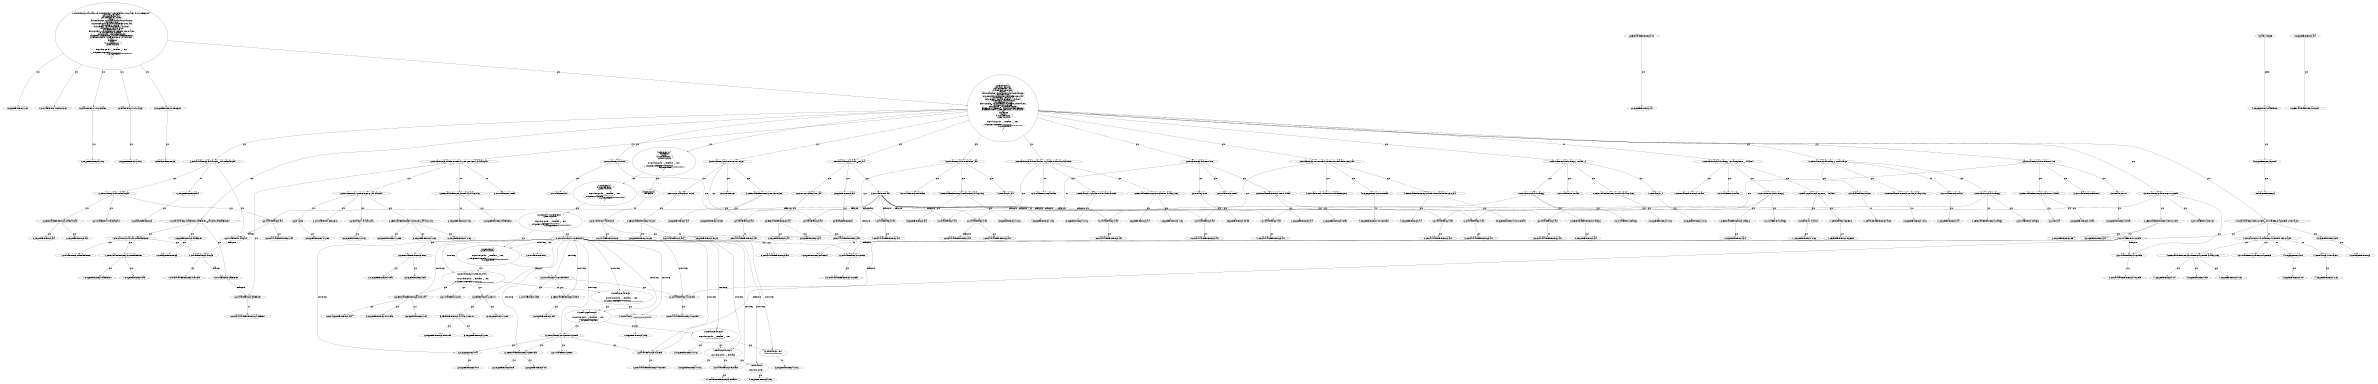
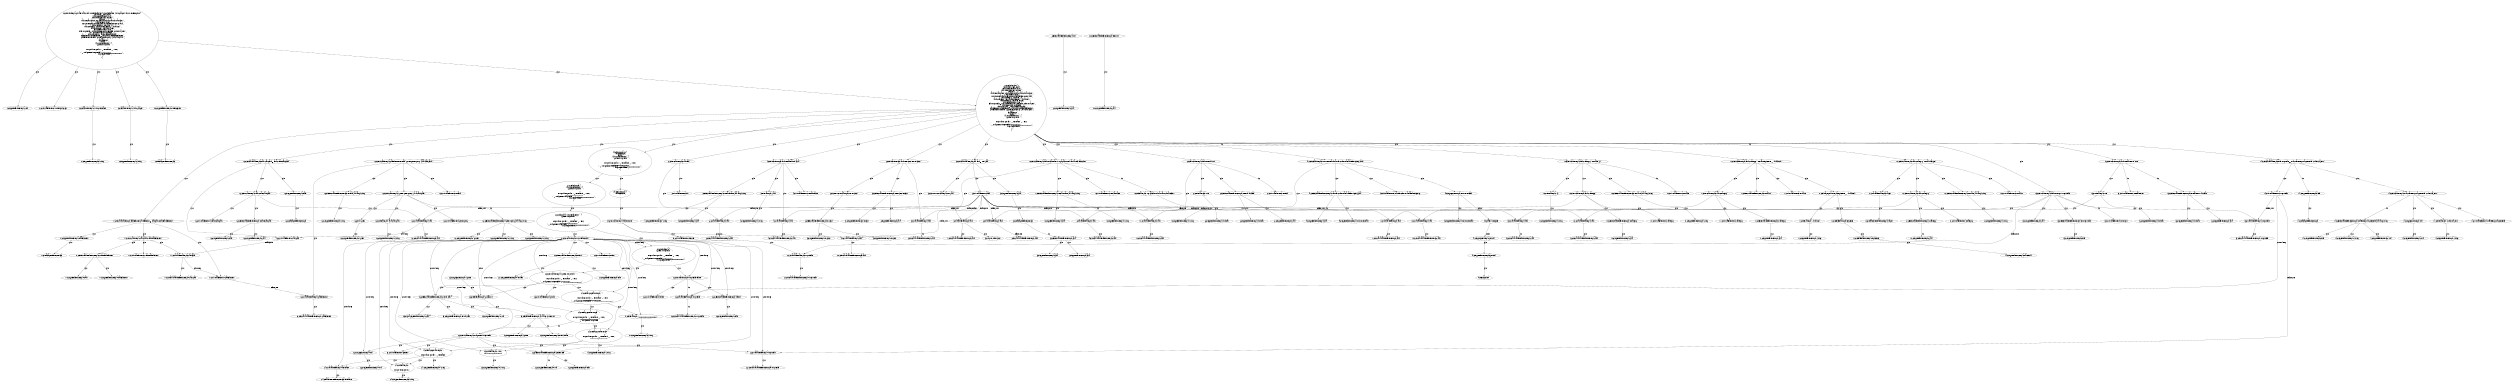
edge "20:CtTypeReferenceImpl@Java" -> "20:CtExecutableReferenceImpl@execute()": reversed
node "9:CtTypeAccessImpl@PathElement": label "9:CtTypeAccessImpl@PathElement" -> "9:CtTypeAccessImpl@AntUtil"
edge "5:CtInvocationImpl@task.setProject(new Project())" -> "5:Output@setProject": now "7:CtVariableReadImpl@task" -> "5:Output@setProject"
edge "13:CtInvocationImpl@task.setFailonerror(true)" -> "13:CtVariableReadImpl@task": now "13:CtLiteralImpl@true" -> "13:CtVariableReadImpl@task"
node "9:CtPackageReferenceImpl@": label "9:CtPackageReferenceImpl@" -> "9:IOException@"
edge "3:CtConstructorCallImpl@new Java()" -> "3:CtExecutableReferenceImpl@Java()": now "3:CtPackageReferenceImpl@" -> "3:CtExecutableReferenceImpl@Java()"
edge "9:CtTypeAccessImpl@InstrumentTask" -> "9:Update@UPDATE": added, label "Action"
edge "12:CtVirtualElement@setValue" -> "12:CtTypeReferenceImpl@Java": now "12:CtExecutableReferenceImpl@createArg()" -> "12:CtTypeReferenceImpl@Java"
node "18:CtTypeReferenceImpl@PathElement": removed
node "13:System@Java": label "13:System@Java" -> "13:CtTypeReferenceImpl@Java"
edge "8:CtVariableReadImpl@task" -> "7:CtLocalVariableReferenceImpl@task": now "7:CtVariableReadImpl@task" -> "7:CtLocalVariableReferenceImpl@task"
edge "15:CtExecutableReferenceImpl@setOutput(File)" -> "15:CtTypeReferenceImpl@Java": now "15:CtInvocationImpl@task.setOutput(outputFile)" -> "15:CtTypeReferenceImpl@Java"
edge "14:CtVirtualElement@outputFile" -> "22:CtVariableReadImpl@outputFile": now "15:CtInvocationImpl@task.setOutput(outputFile)" -> "22:CtVariableReadImpl@outputFile"
edge "17:CtVariableReadImpl@classpath" -> "17:CtVirtualElement@pathElement": label "Data Dep" -> "Action Dep"
edge "14:CtVirtualElement@outputFile" -> "28:CtVariableReadImpl@outputFile": label "Define-Use" -> "Control Dep"
edge "22:CtInvocationImpl@outputFile.exists()" -> "26:CtExecutableReferenceImpl@getText(File)": reversed
edge "23:CtFieldReadImpl@System.out" -> "23:CtTypeAccessImpl@System": reversed
